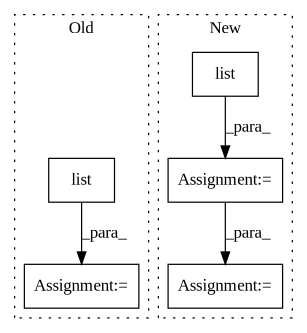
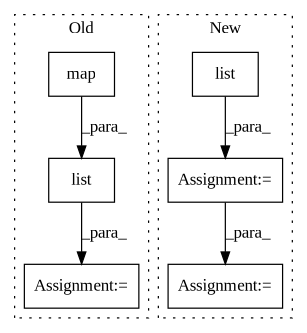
node "map": added
